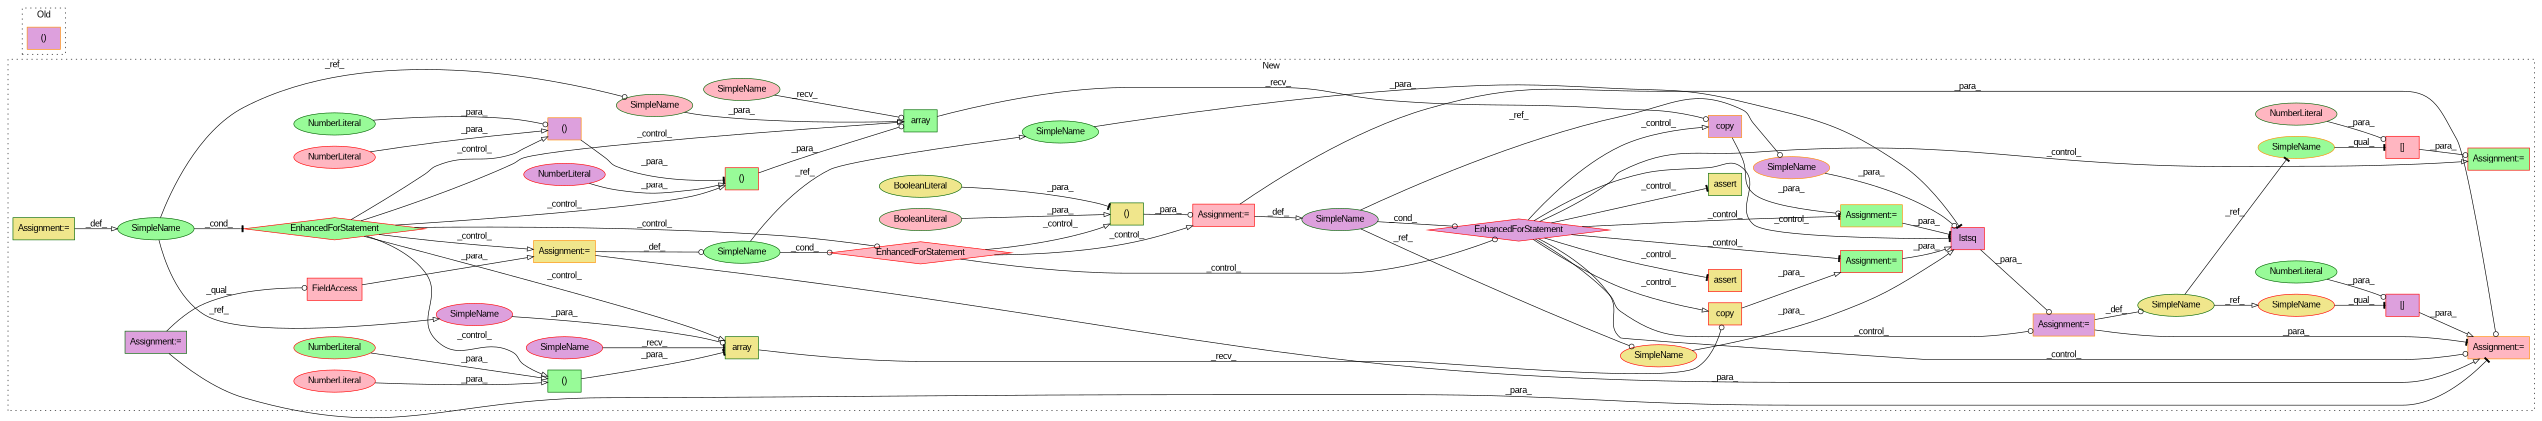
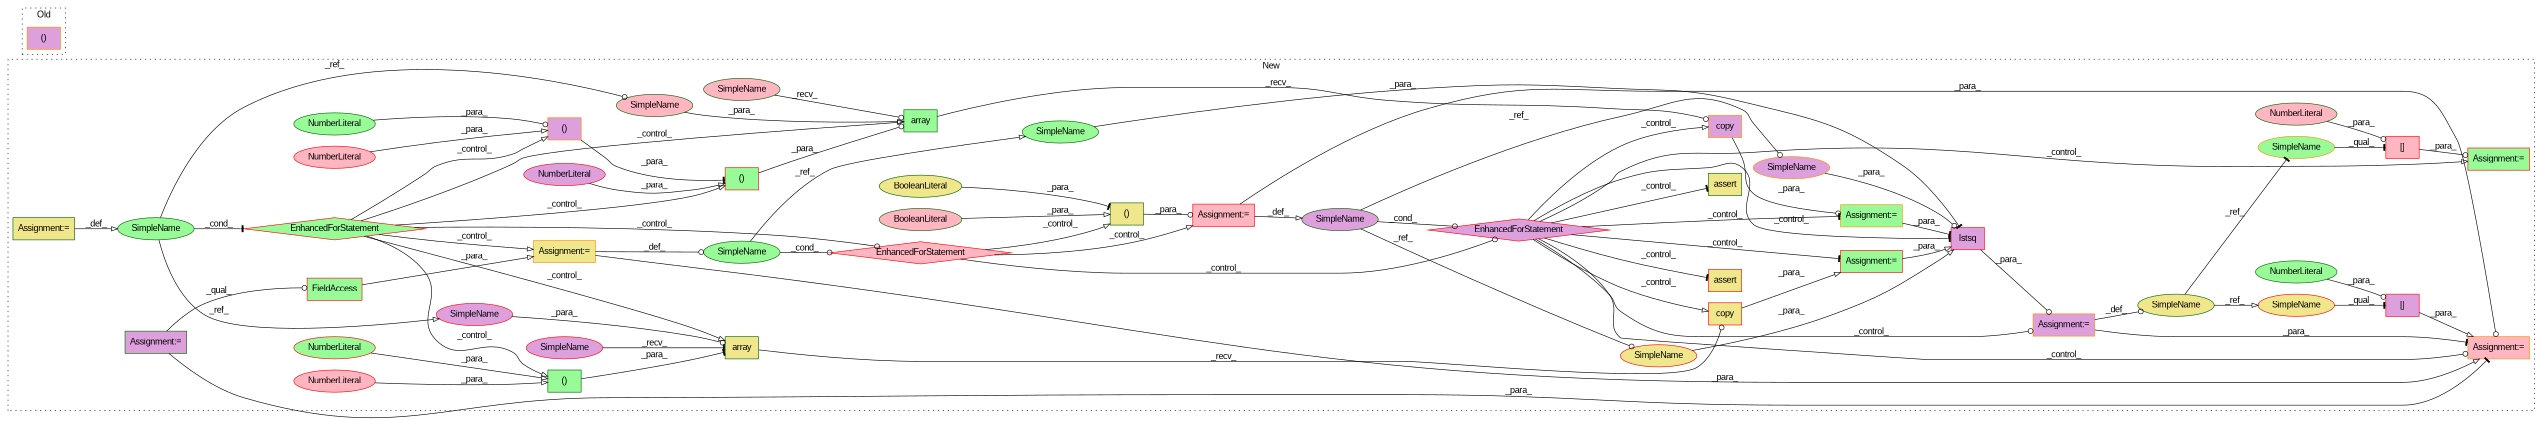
node "FieldAccess": fillcolor lightpink -> palegreen
